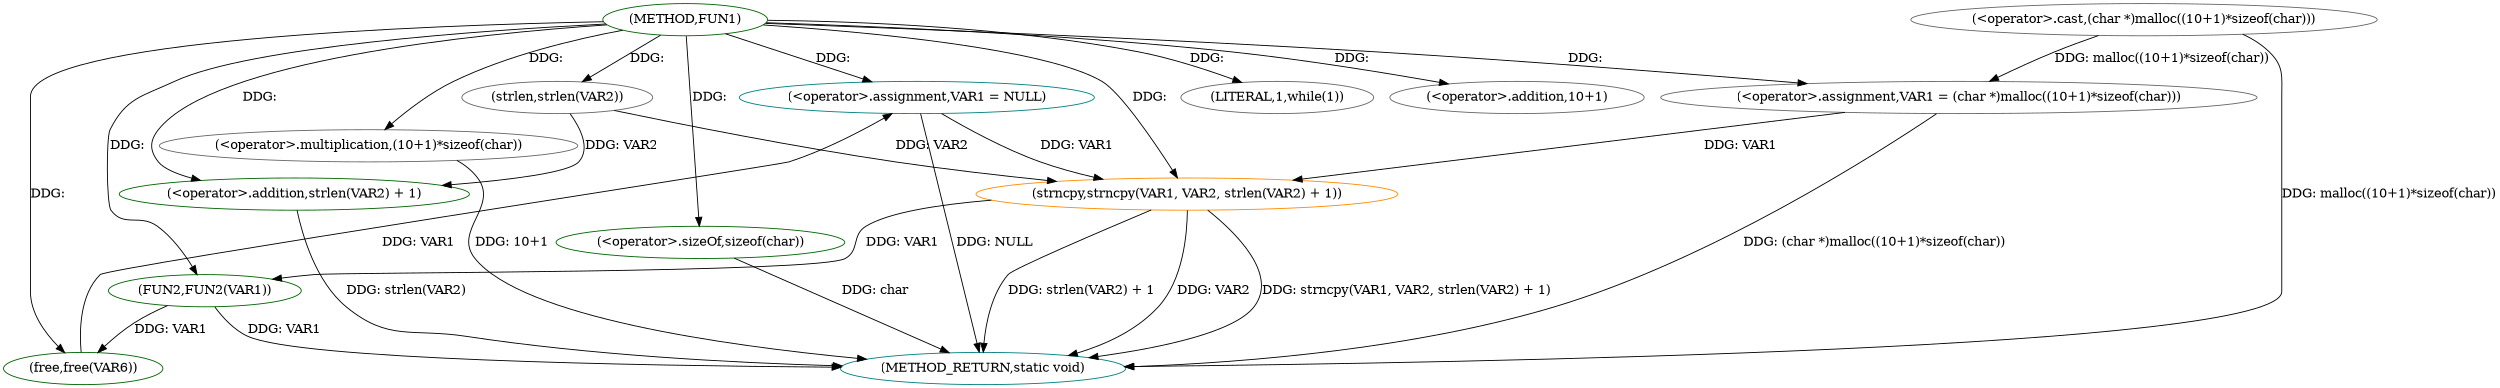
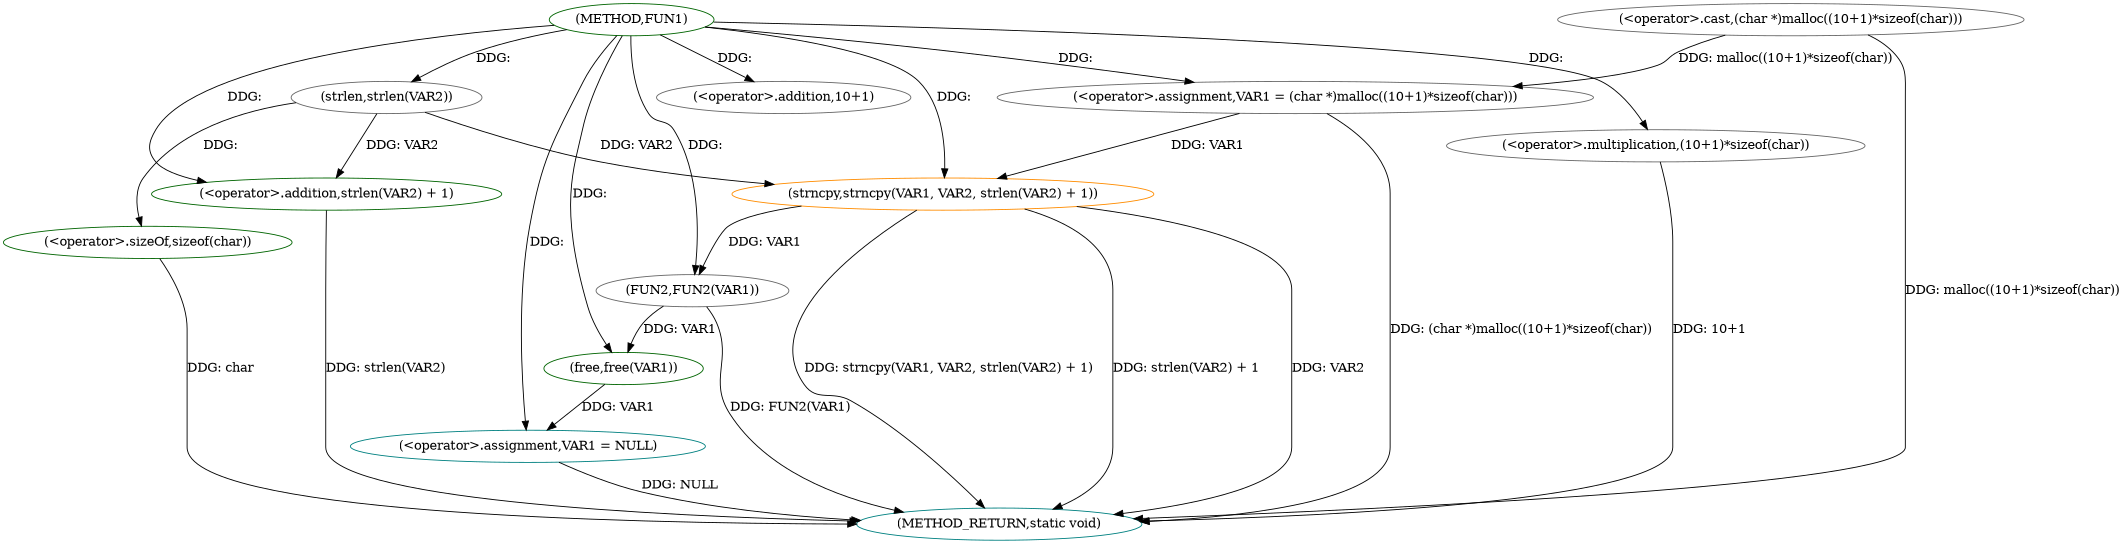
node "(LITERAL,1,while(1))": removed
edge "(METHOD,FUN1)" -> "(<operator>.sizeOf,sizeof(char))": now "(strlen,strlen(VAR2))" -> "(<operator>.sizeOf,sizeof(char))"
edge "(<operator>.assignment,VAR1 = NULL)" -> "(strncpy,strncpy(VAR1, VAR2, strlen(VAR2) + 1))": removed, label "DDG: VAR1"
node "(FUN2,FUN2(VAR1))": color darkgreen -> gray40
edge "(FUN2,FUN2(VAR1))" -> "(METHOD_RETURN,static void)": label "DDG: VAR1" -> "DDG: FUN2(VAR1)"
node "(free,free(VAR6))": label "(free,free(VAR6))" -> "(free,free(VAR1))"
